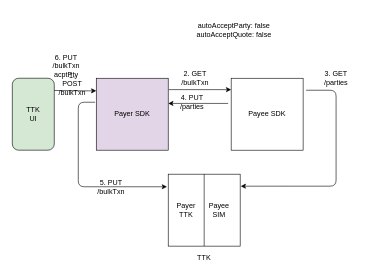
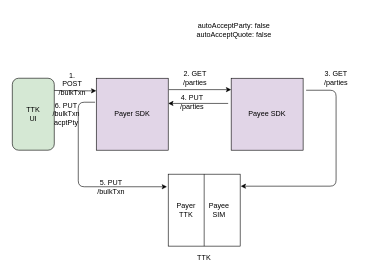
node "6. PUT /bulkTxn acptPty": moved (66, 66) -> (66, 114)
node "2. GET /bulkTxn": label "2. GET /bulkTxn" -> "2. GET /parties"
node "Payee SDK": fillcolor #ffffff -> #e1d5e7
